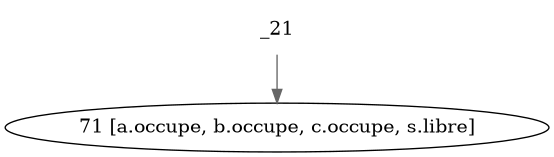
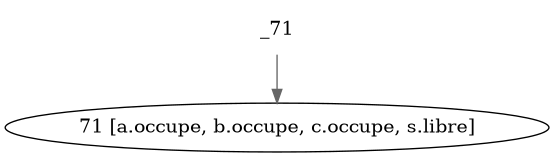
node "_21": label "_21" -> "_71"
